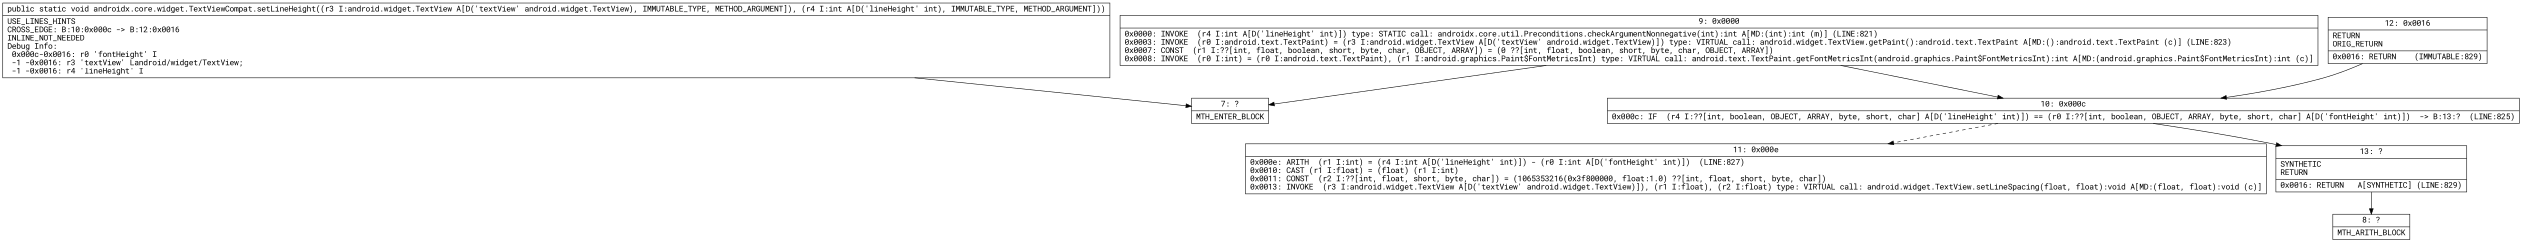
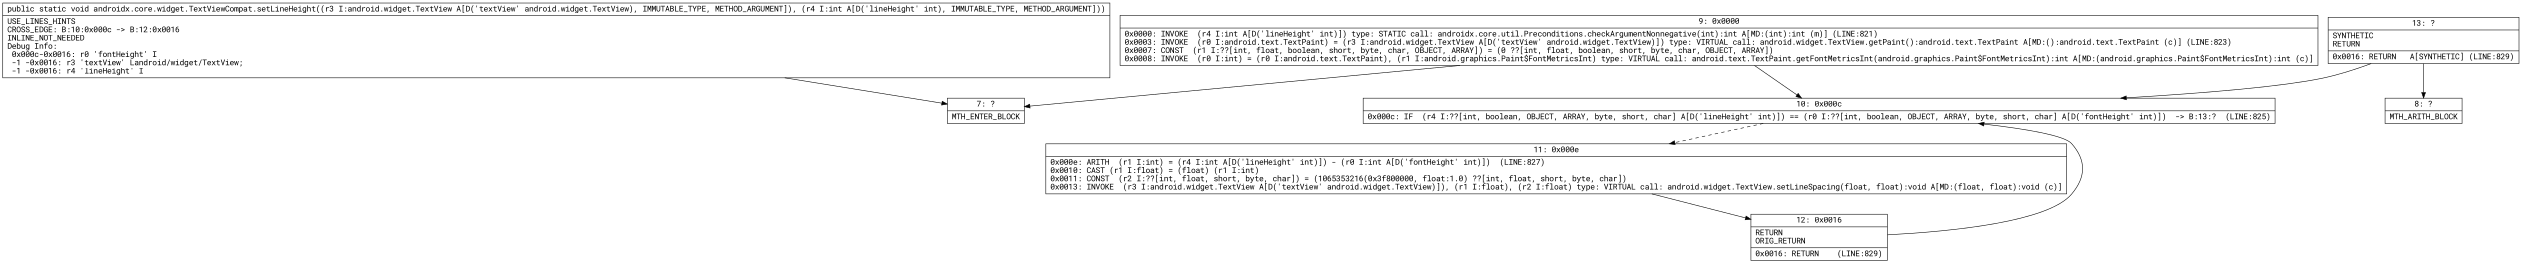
node "12: 0x0016": text "0x0016: RETURN    (IMMUTABLE:829)" -> "0x0016: RETURN    (LINE:829)"
edge "10: 0x000c" -> "13: ?": reversed
edge "11: 0x000e" -> "12: 0x0016": added
